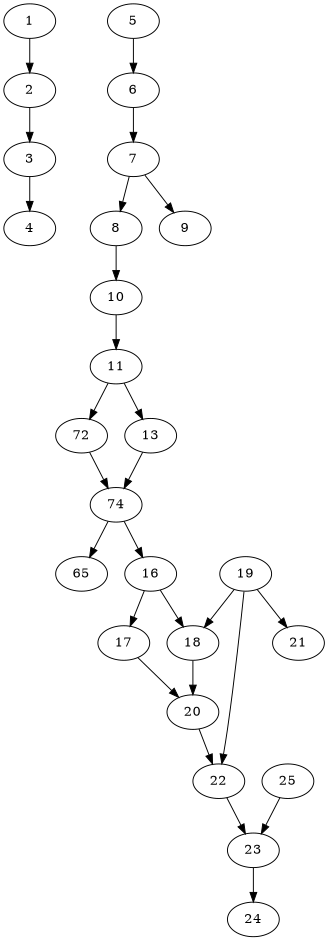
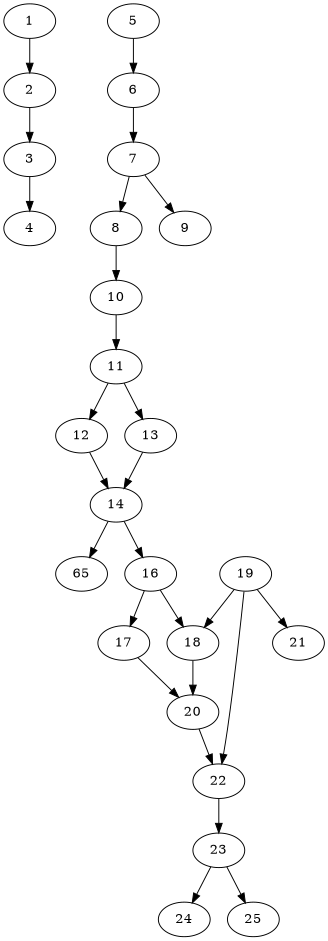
node "72": label "72" -> "12"
node "74": label "74" -> "14"
edge "25" -> "23": reversed
